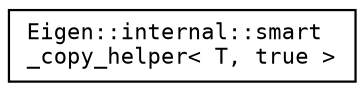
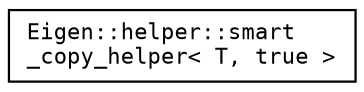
node "Eigen::internal::smart _copy_helper< T, true >": label "Eigen::internal::smart _copy_helper< T, true >" -> "Eigen::helper::smart _copy_helper< T, true >"
